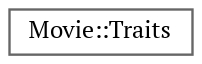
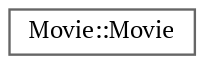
node "Movie::Traits": label "Movie::Traits" -> "Movie::Movie"
